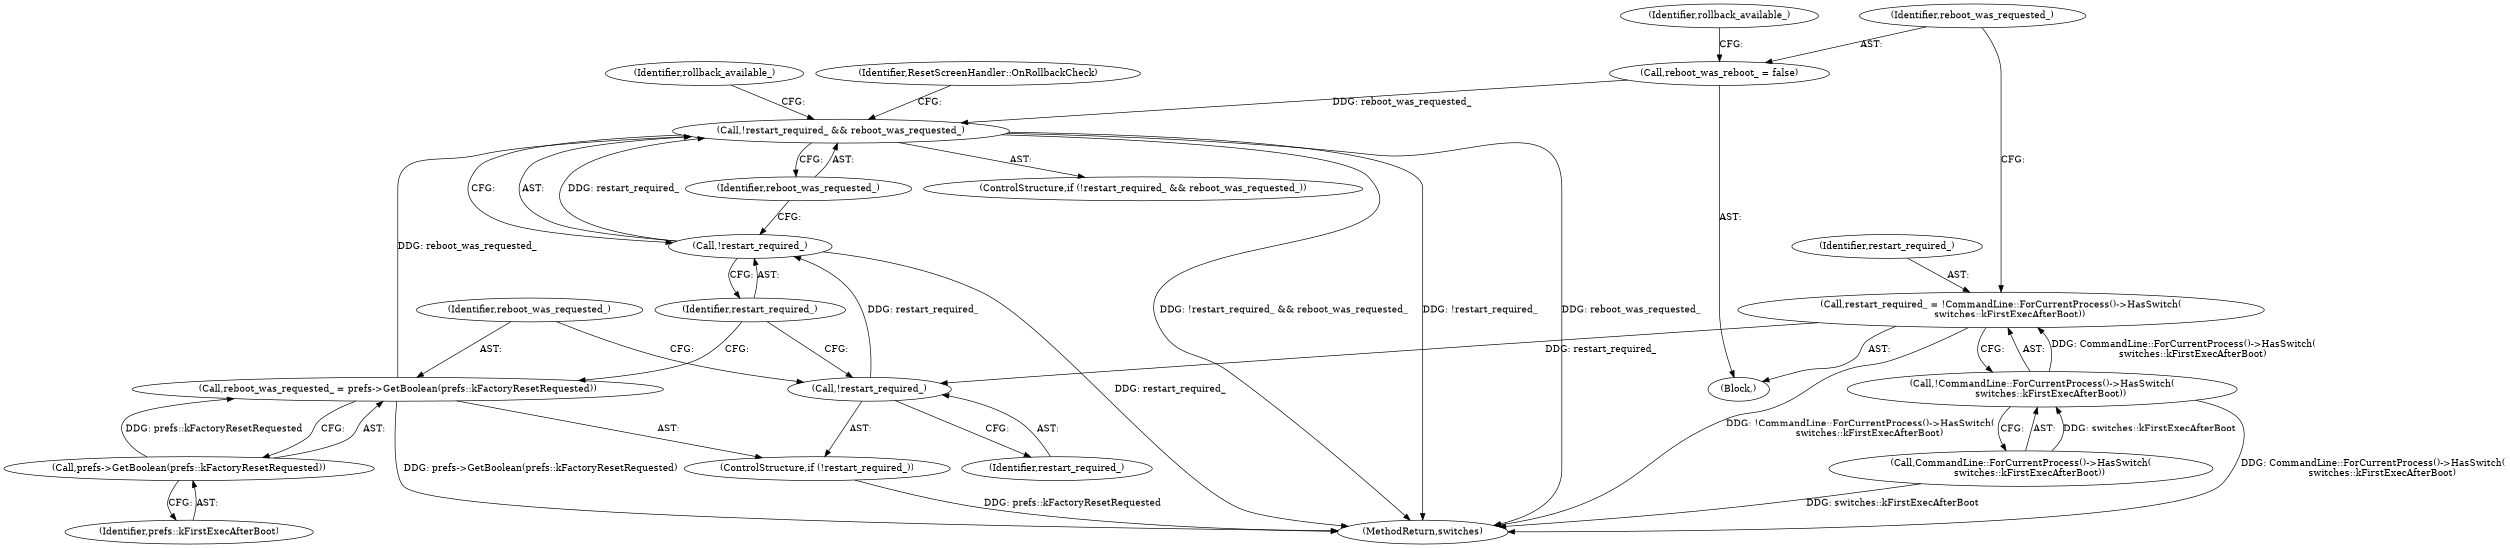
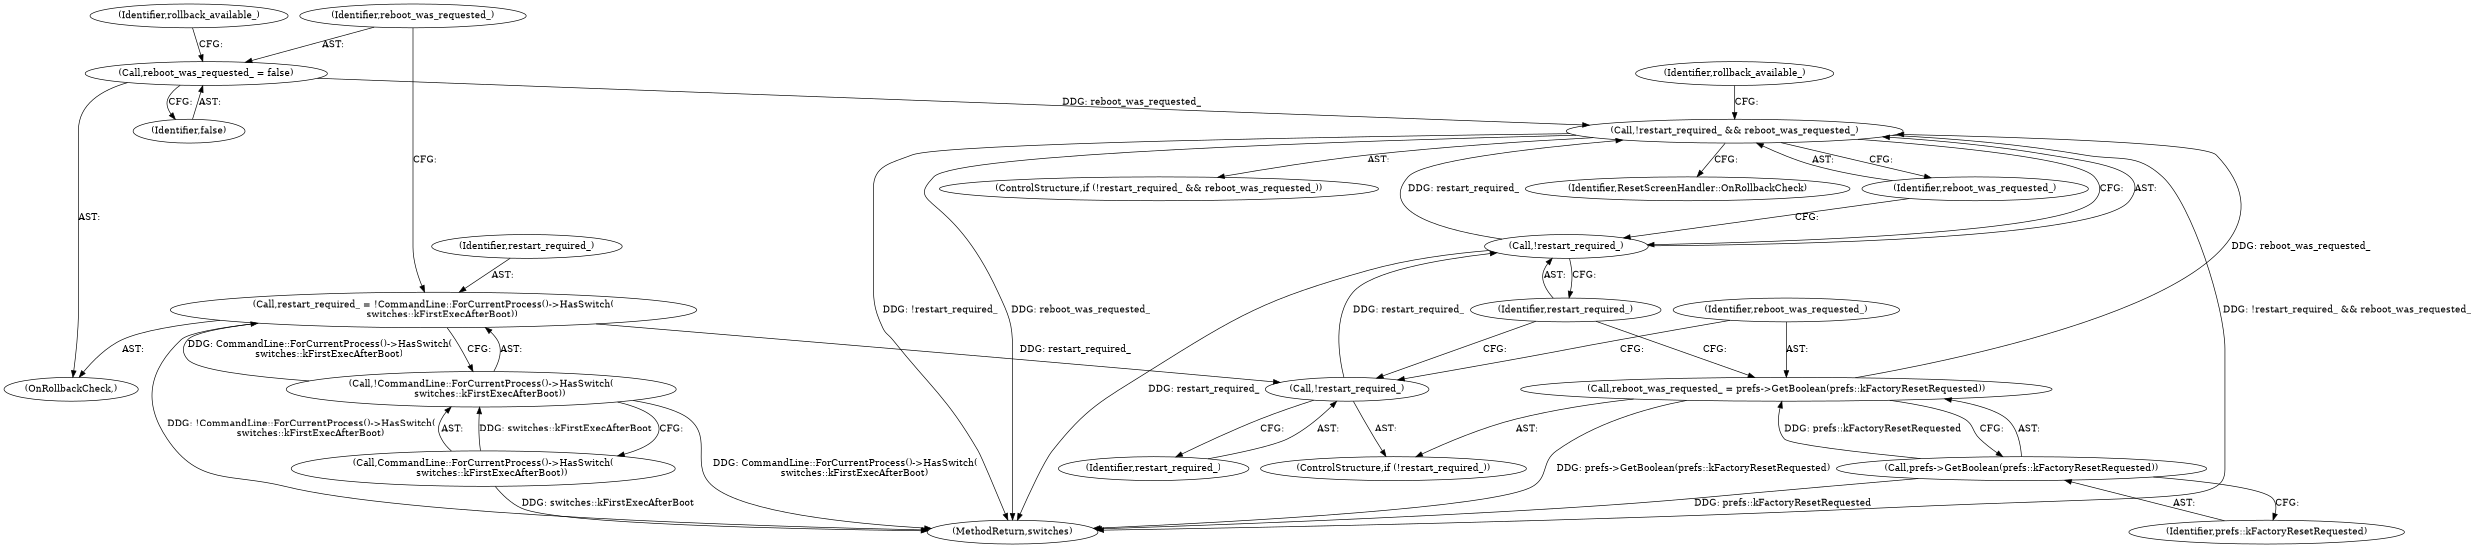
node "(Call,reboot_was_reboot_ = false)": label "(Call,reboot_was_reboot_ = false)" -> "(Call,reboot_was_requested_ = false)"
edge "(Identifier,ResetScreenHandler::OnRollbackCheck)" -> "(Call,!restart_required_ && reboot_was_requested_)": reversed
node "(Identifier,false)": added
node "(Block,)": label "(Block,)" -> "(OnRollbackCheck,)"
edge "(ControlStructure,if (!restart_required_))" -> "(MethodReturn,switches)": now "(Call,prefs->GetBoolean(prefs::kFactoryResetRequested))" -> "(MethodReturn,switches)"
node "(Identifier,prefs::kFirstExecAfterBoot)": label "(Identifier,prefs::kFirstExecAfterBoot)" -> "(Identifier,prefs::kFactoryResetRequested)"
